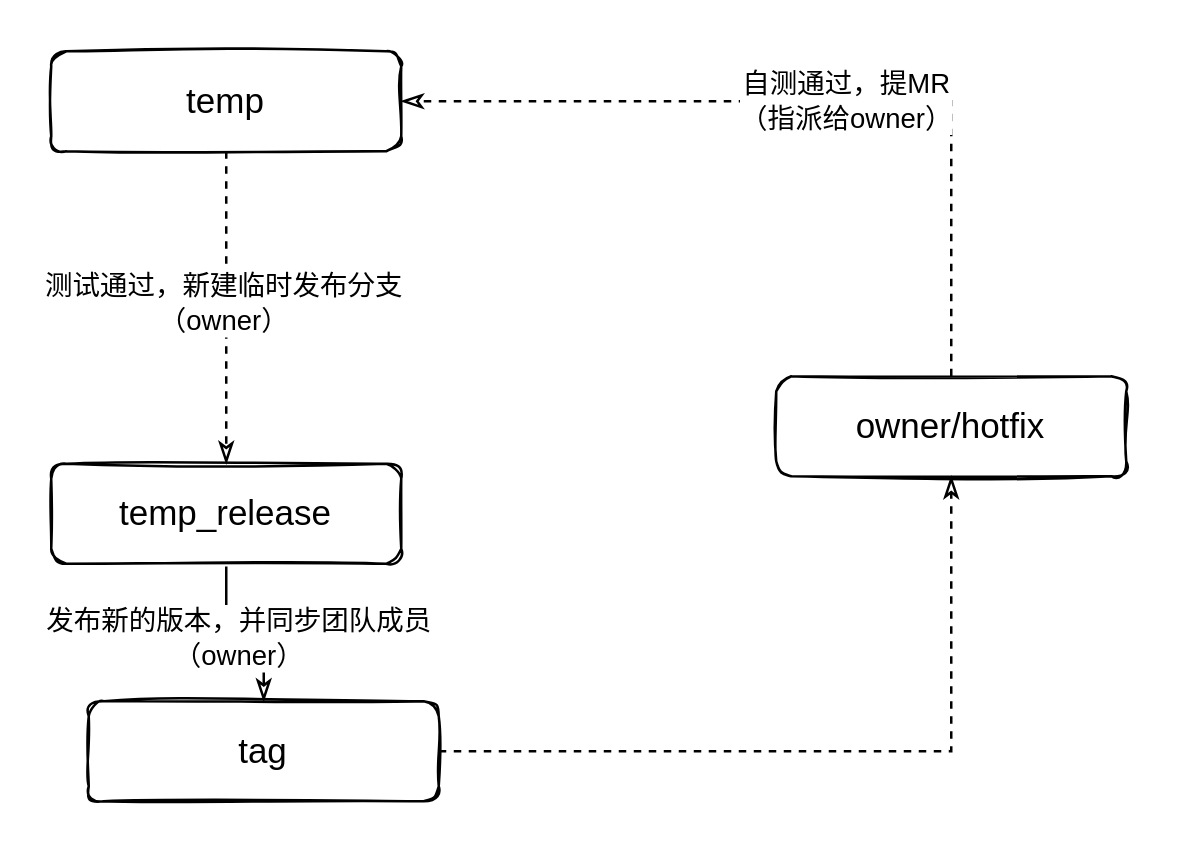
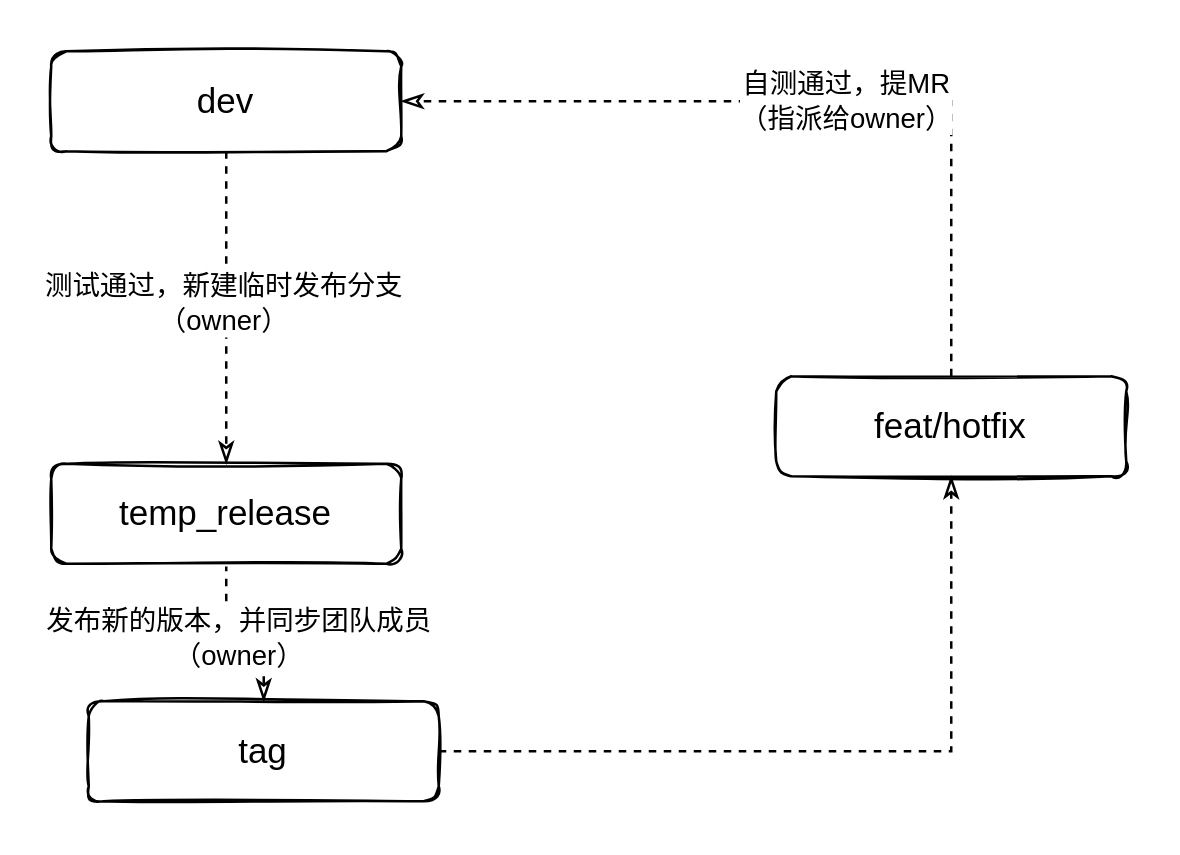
node "temp": label "temp" -> "dev"
node "owner/hotfix": label "owner/hotfix" -> "feat/hotfix"
edge "temp_release" -> "tag": style solid -> dashed
